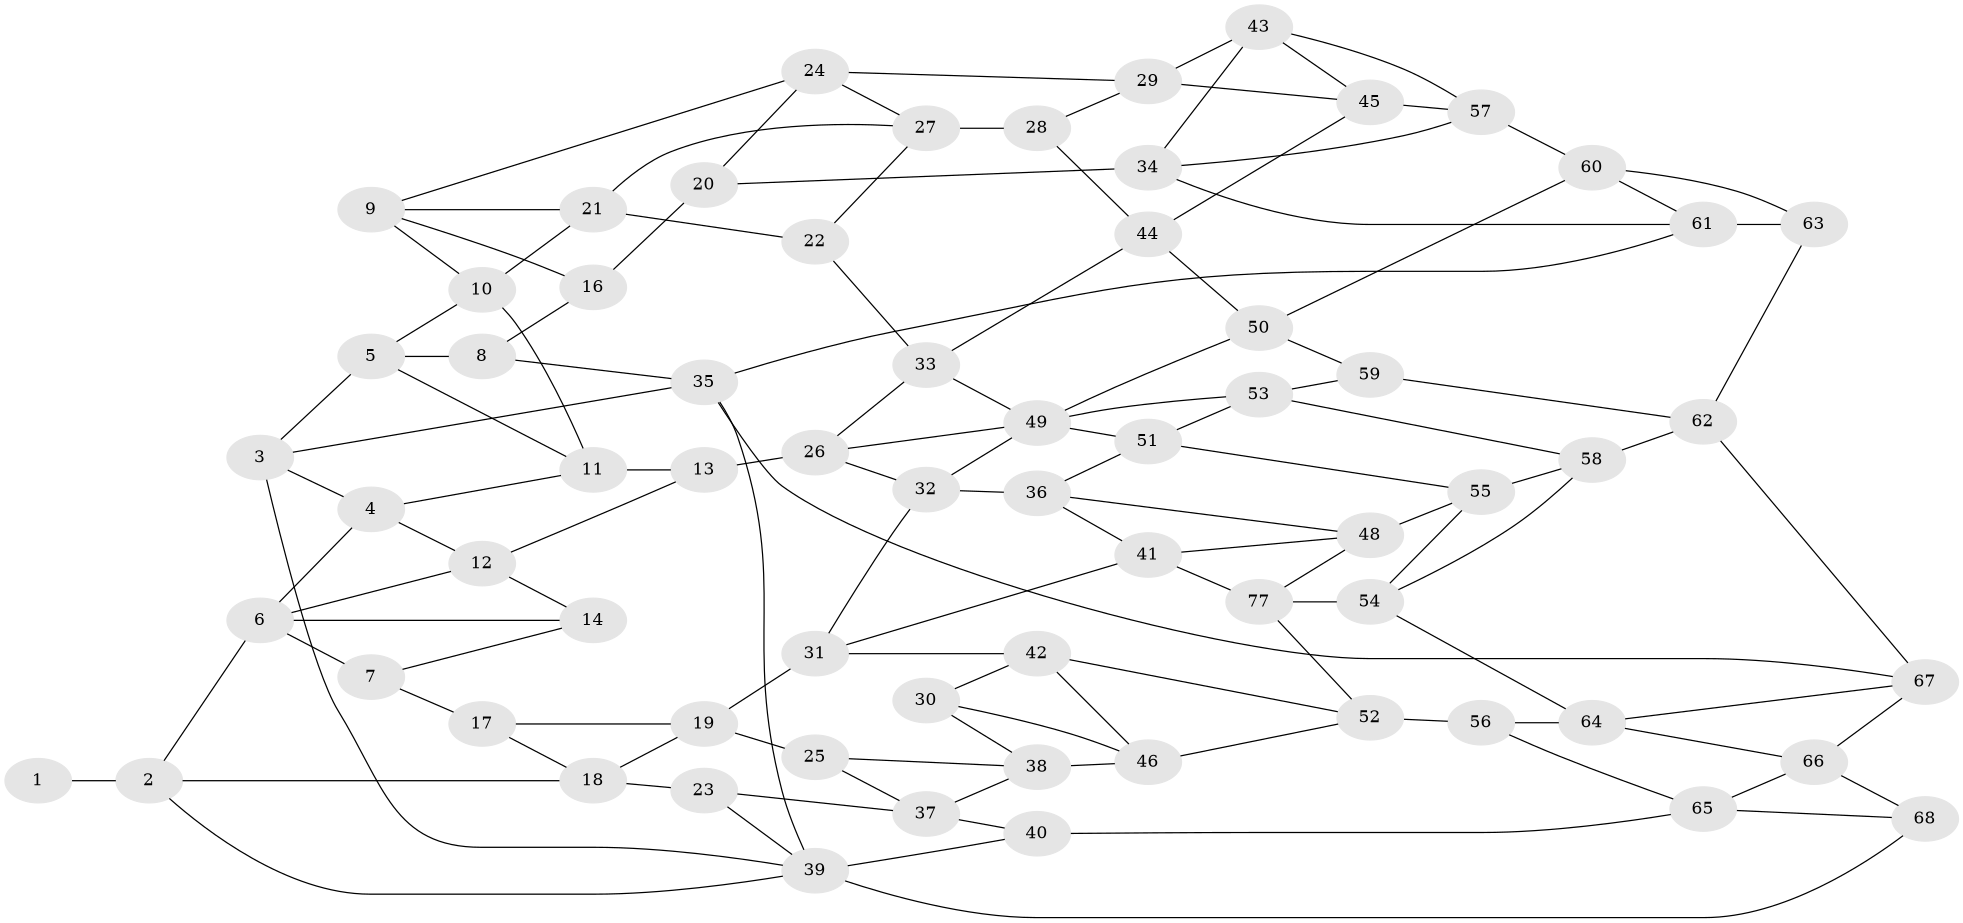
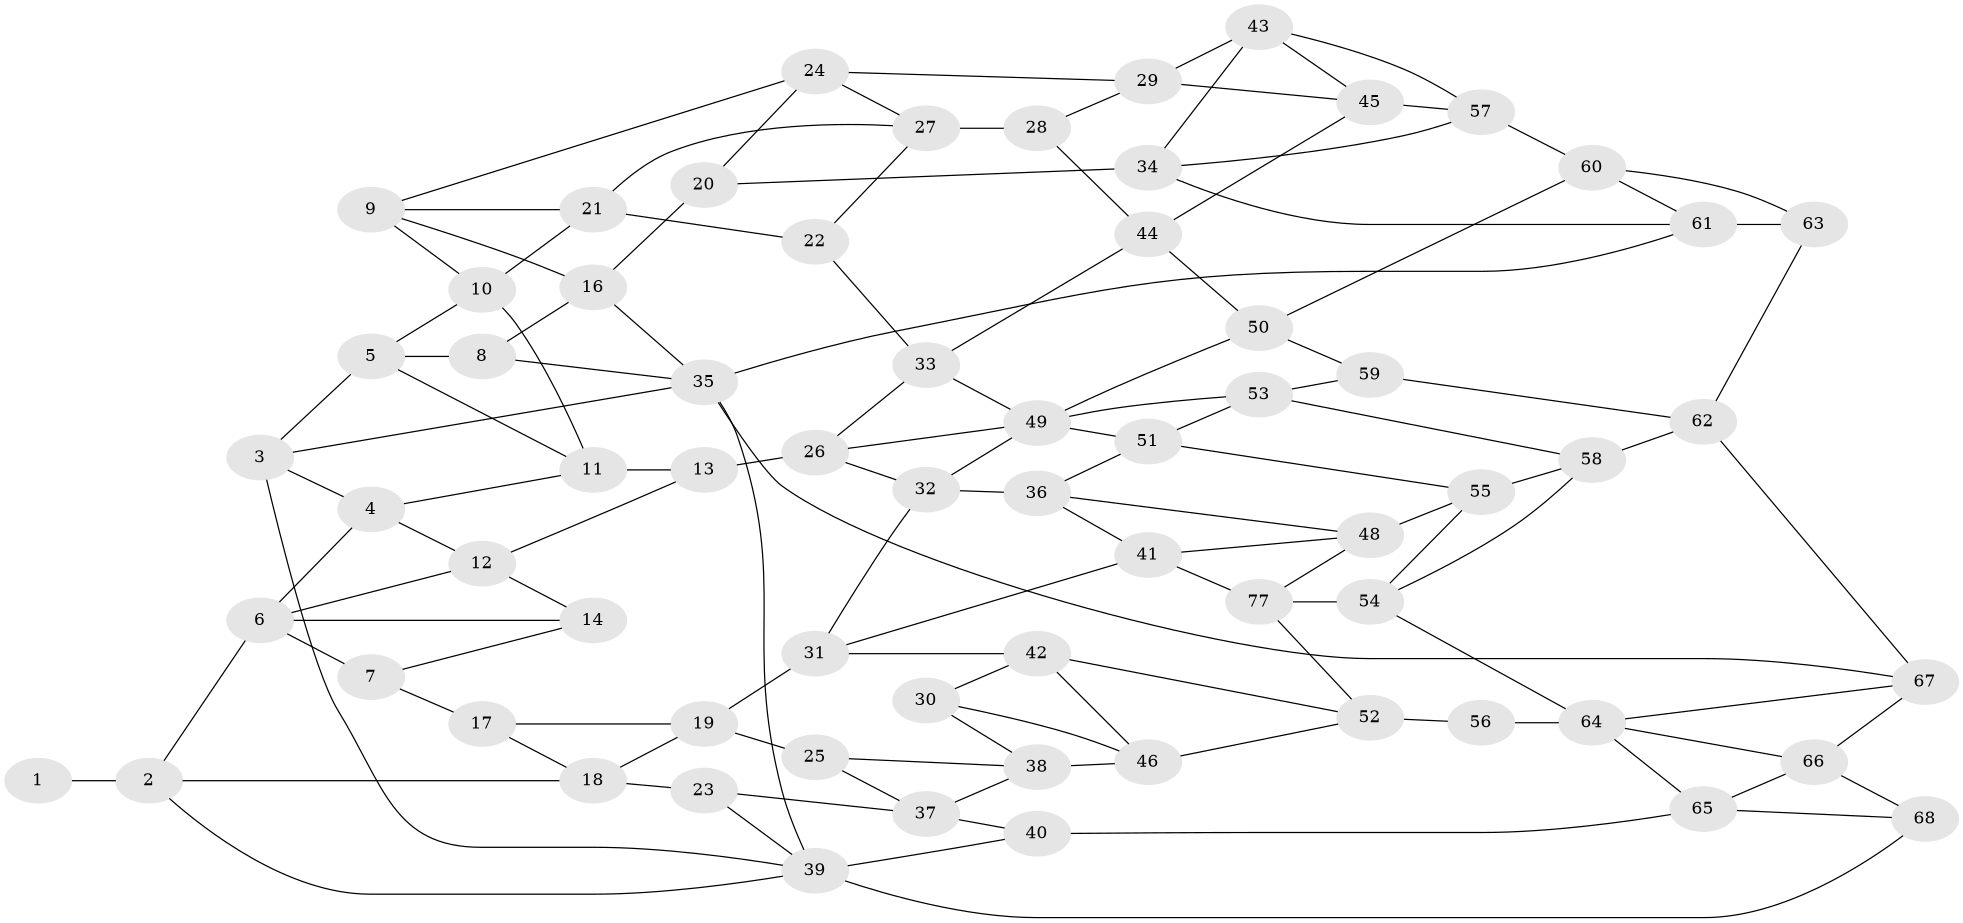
edge "16" -- "35": added
edge "56" -- "65": now "64" -- "65"
